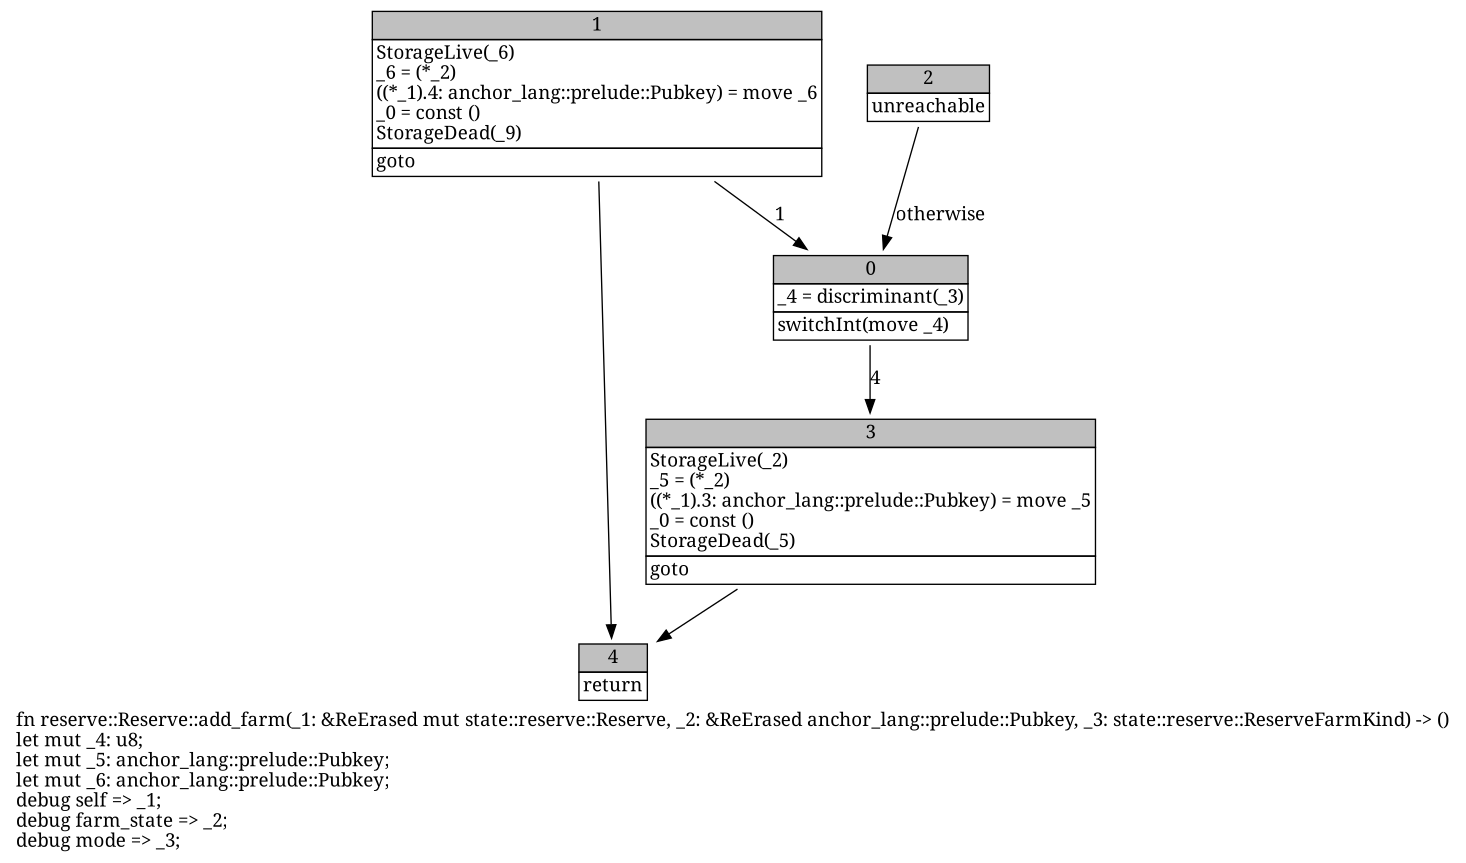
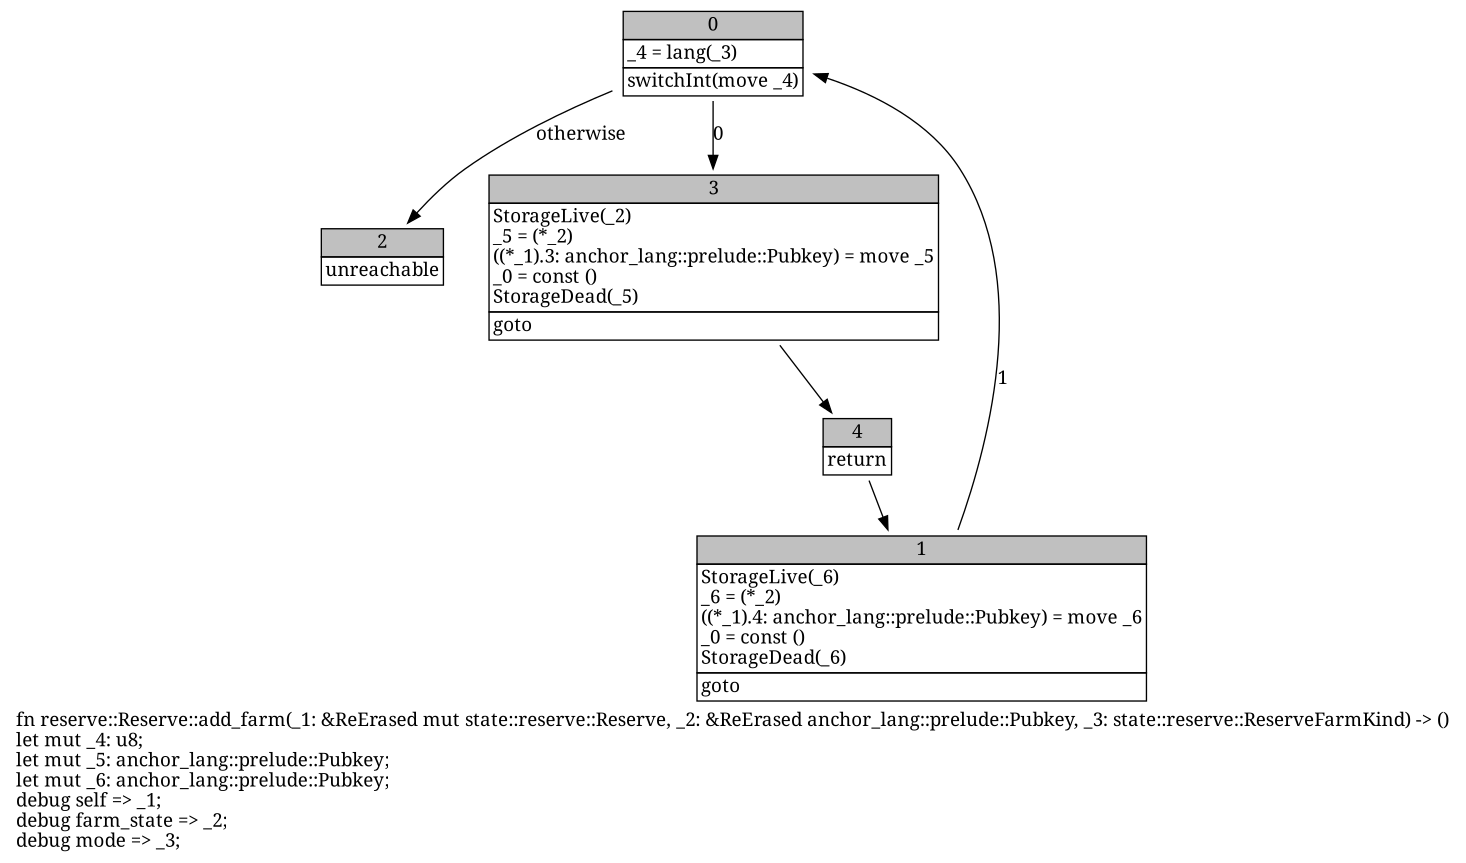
node "1": text "StorageDead(_9)" -> "StorageDead(_6)"
edge "2" -> "0": reversed
node "0": text "_4 = discriminant(_3)" -> "_4 = lang(_3)"
edge "0" -> "3": label "4" -> "0"
edge "1" -> "4": reversed
